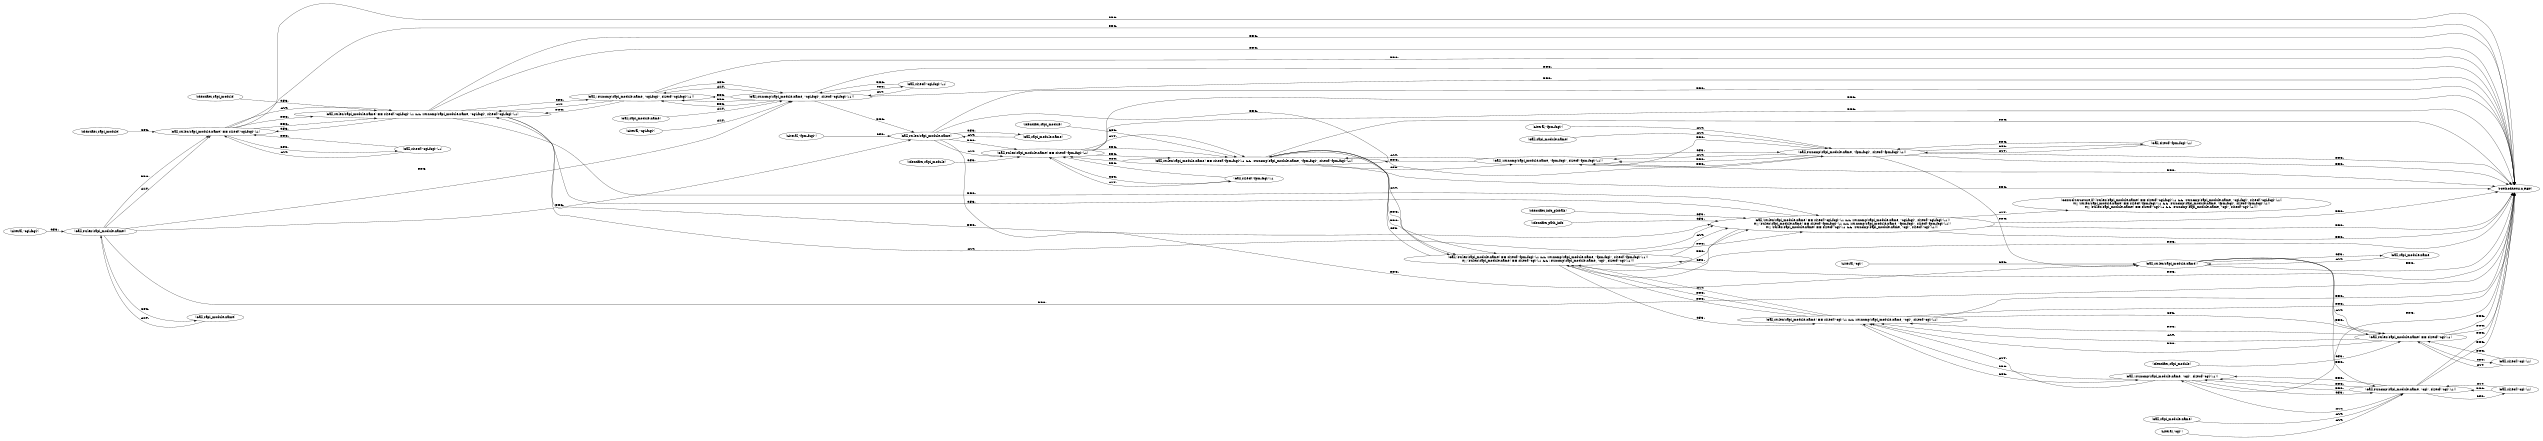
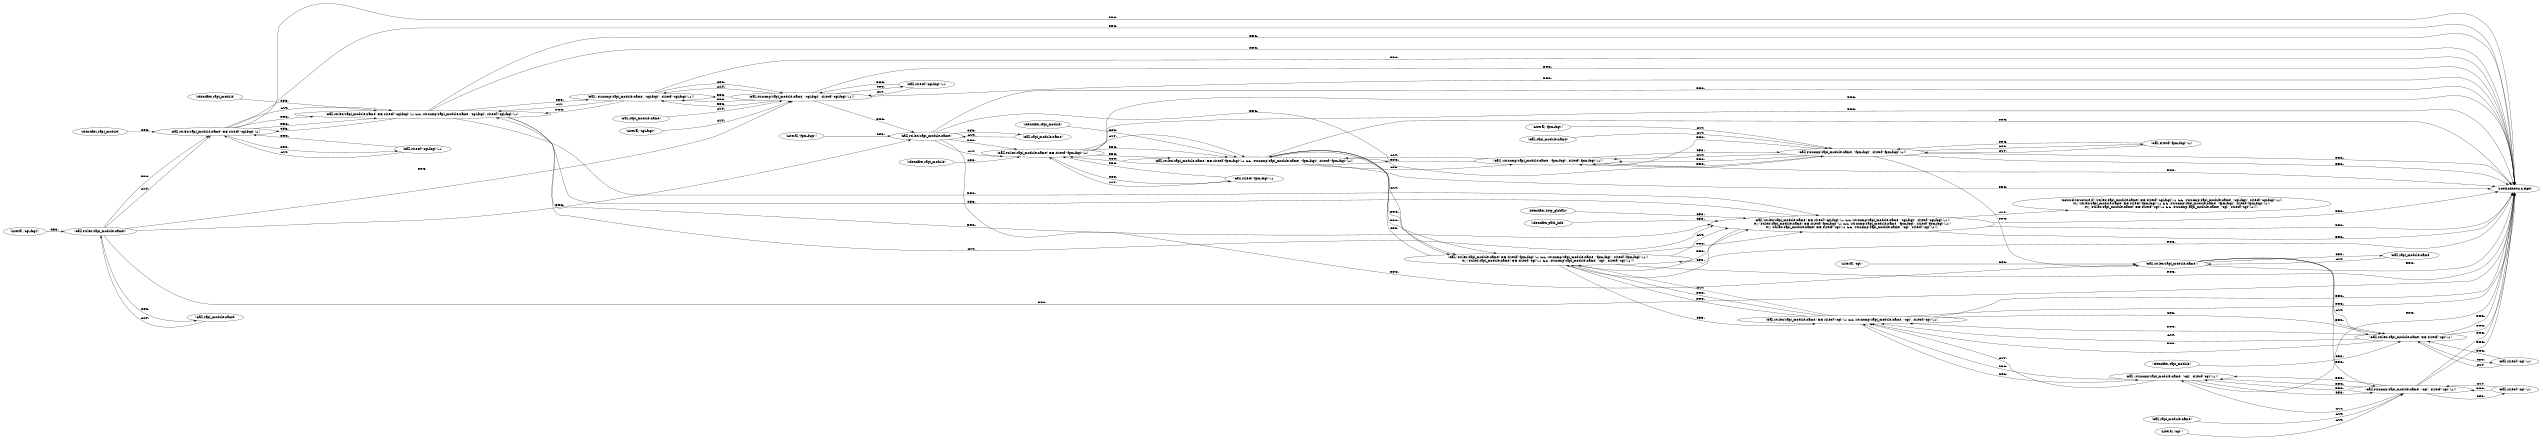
node "(Identifier,info_globals)": label "(Identifier,info_globals)" -> "(Identifier,http_globals)"
